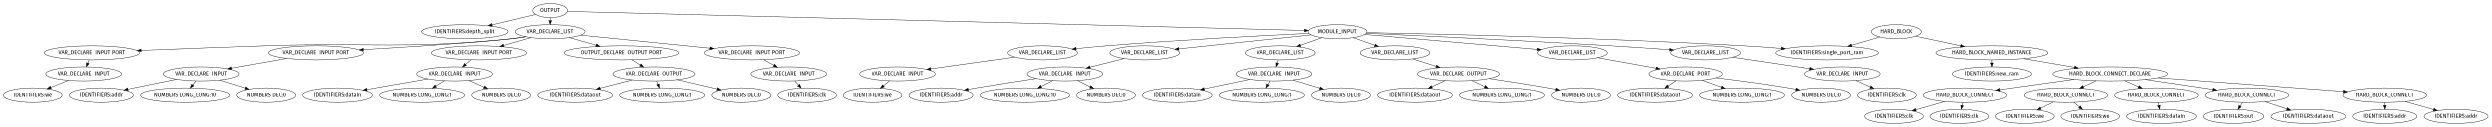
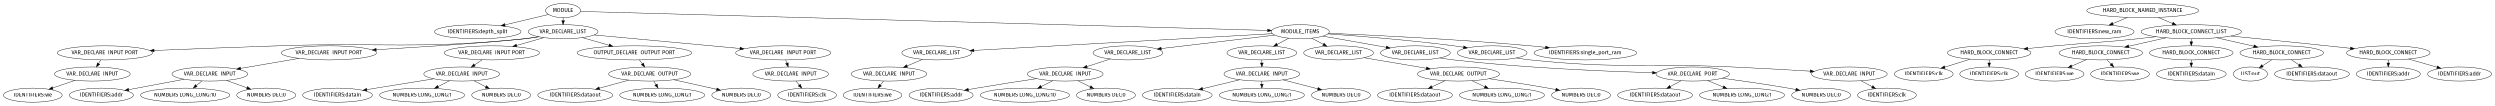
node "OUTPUT": label "OUTPUT" -> "MODULE"
node "MODULE_INPUT": label "MODULE_INPUT" -> "MODULE_ITEMS"
node "HARD_BLOCK": removed
node "HARD_BLOCK_CONNECT_DECLARE": label "HARD_BLOCK_CONNECT_DECLARE" -> "HARD_BLOCK_CONNECT_LIST"
node "IDENTIFIERS:out": label "IDENTIFIERS:out" -> "LIST:out"
